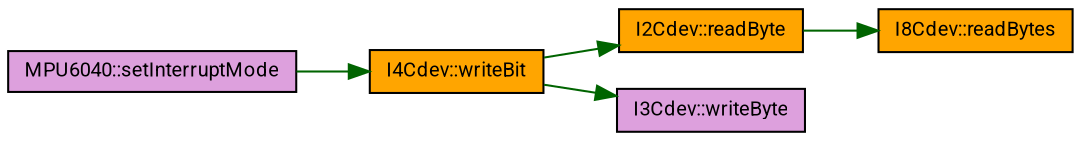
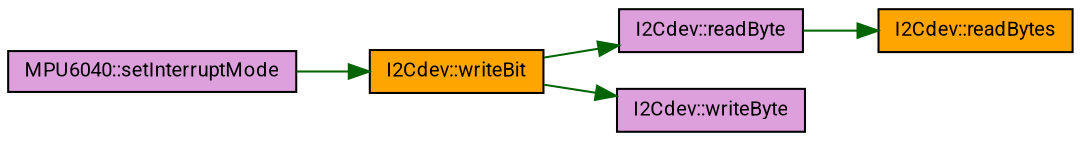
node "I2Cdev::readByte": fillcolor orange -> plum
node "I8Cdev::readBytes": label "I8Cdev::readBytes" -> "I2Cdev::readBytes"
node "I4Cdev::writeBit": label "I4Cdev::writeBit" -> "I2Cdev::writeBit"
node "I3Cdev::writeByte": label "I3Cdev::writeByte" -> "I2Cdev::writeByte"
